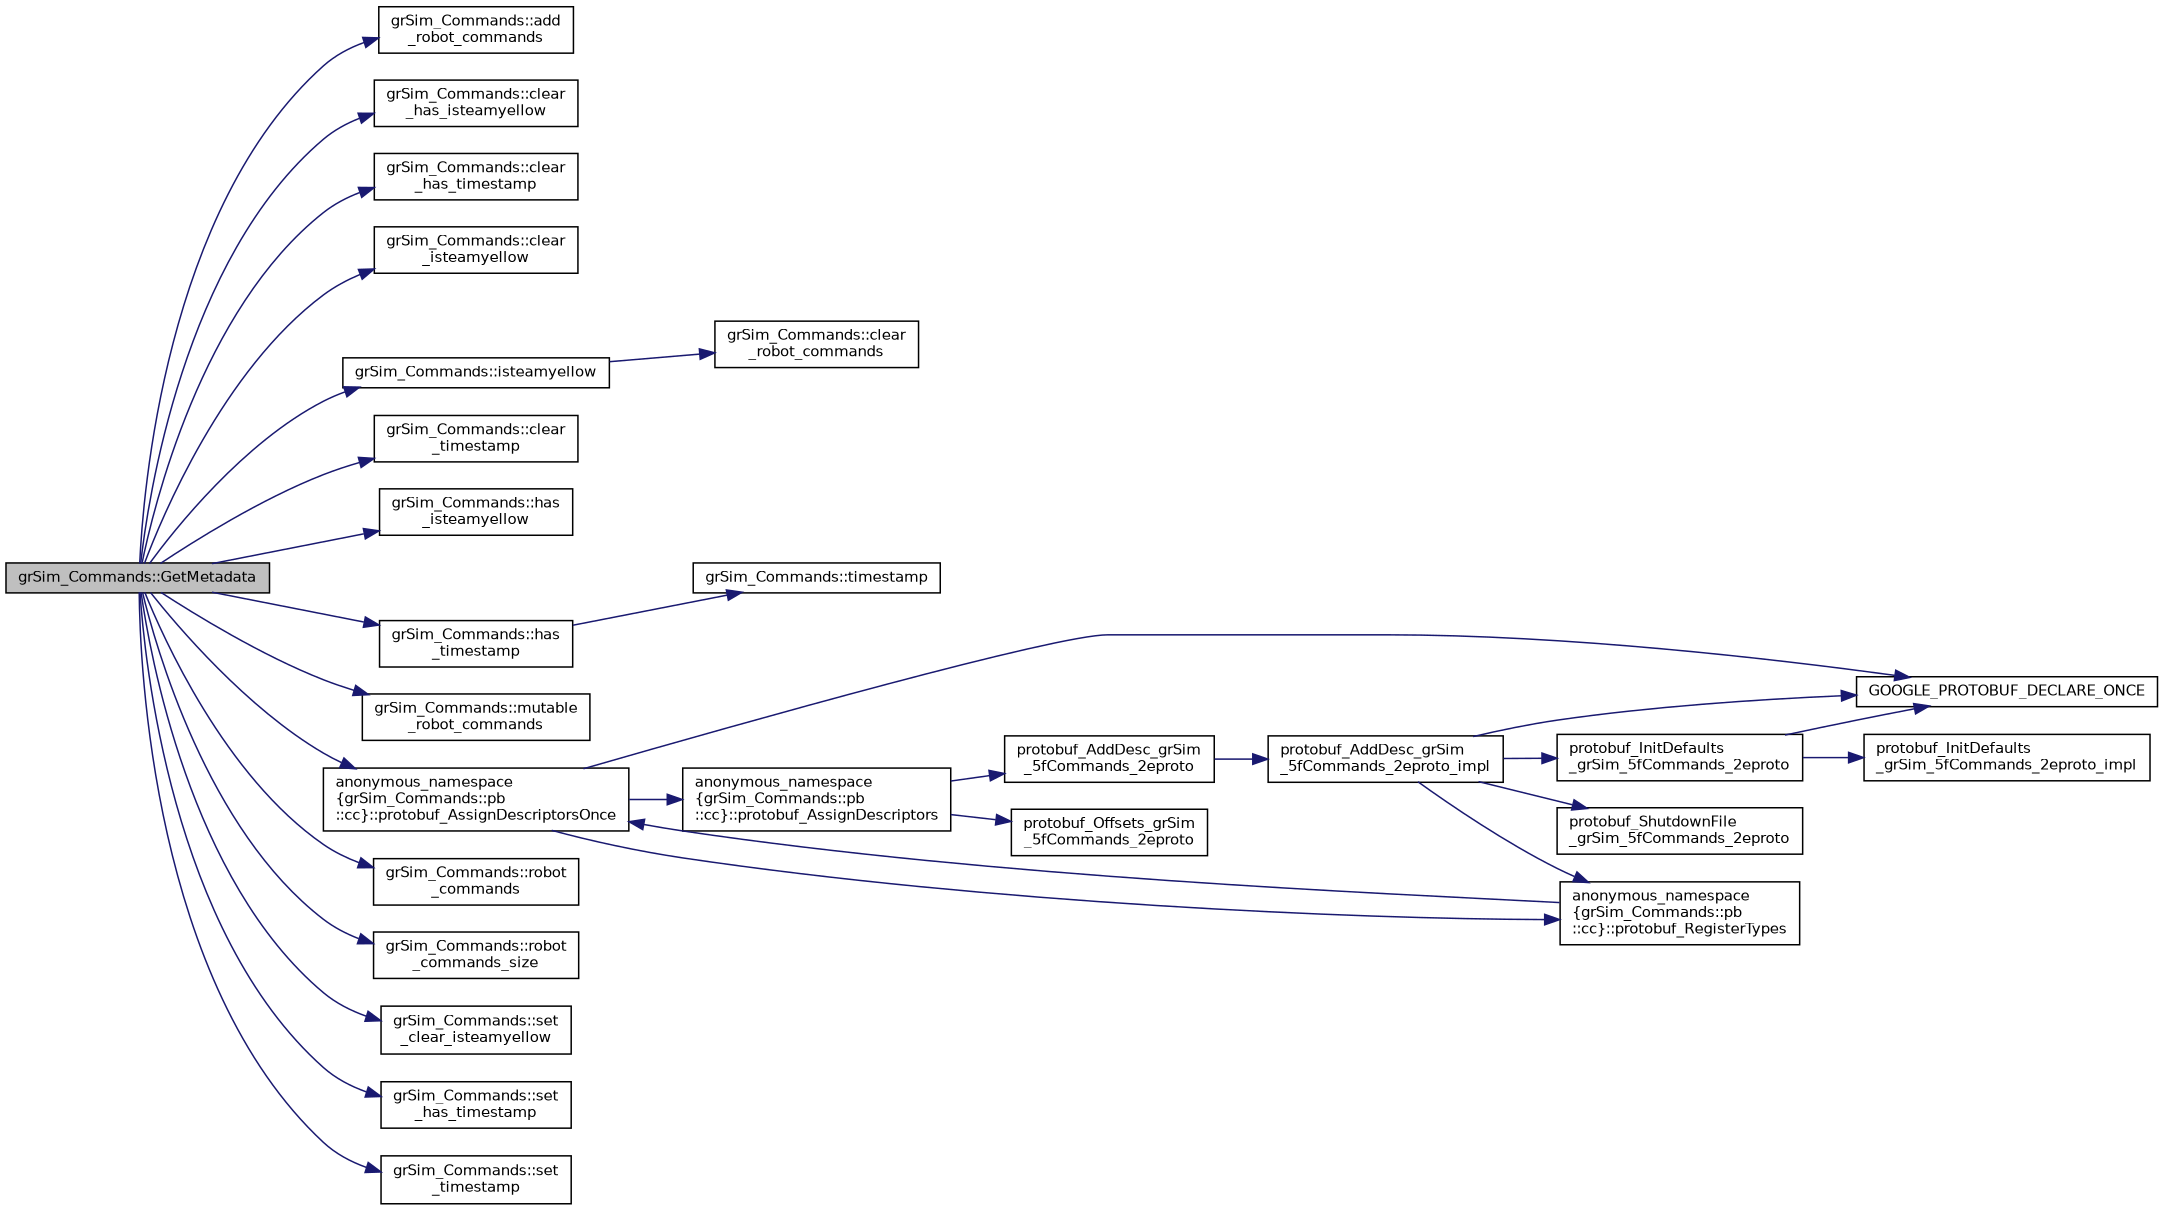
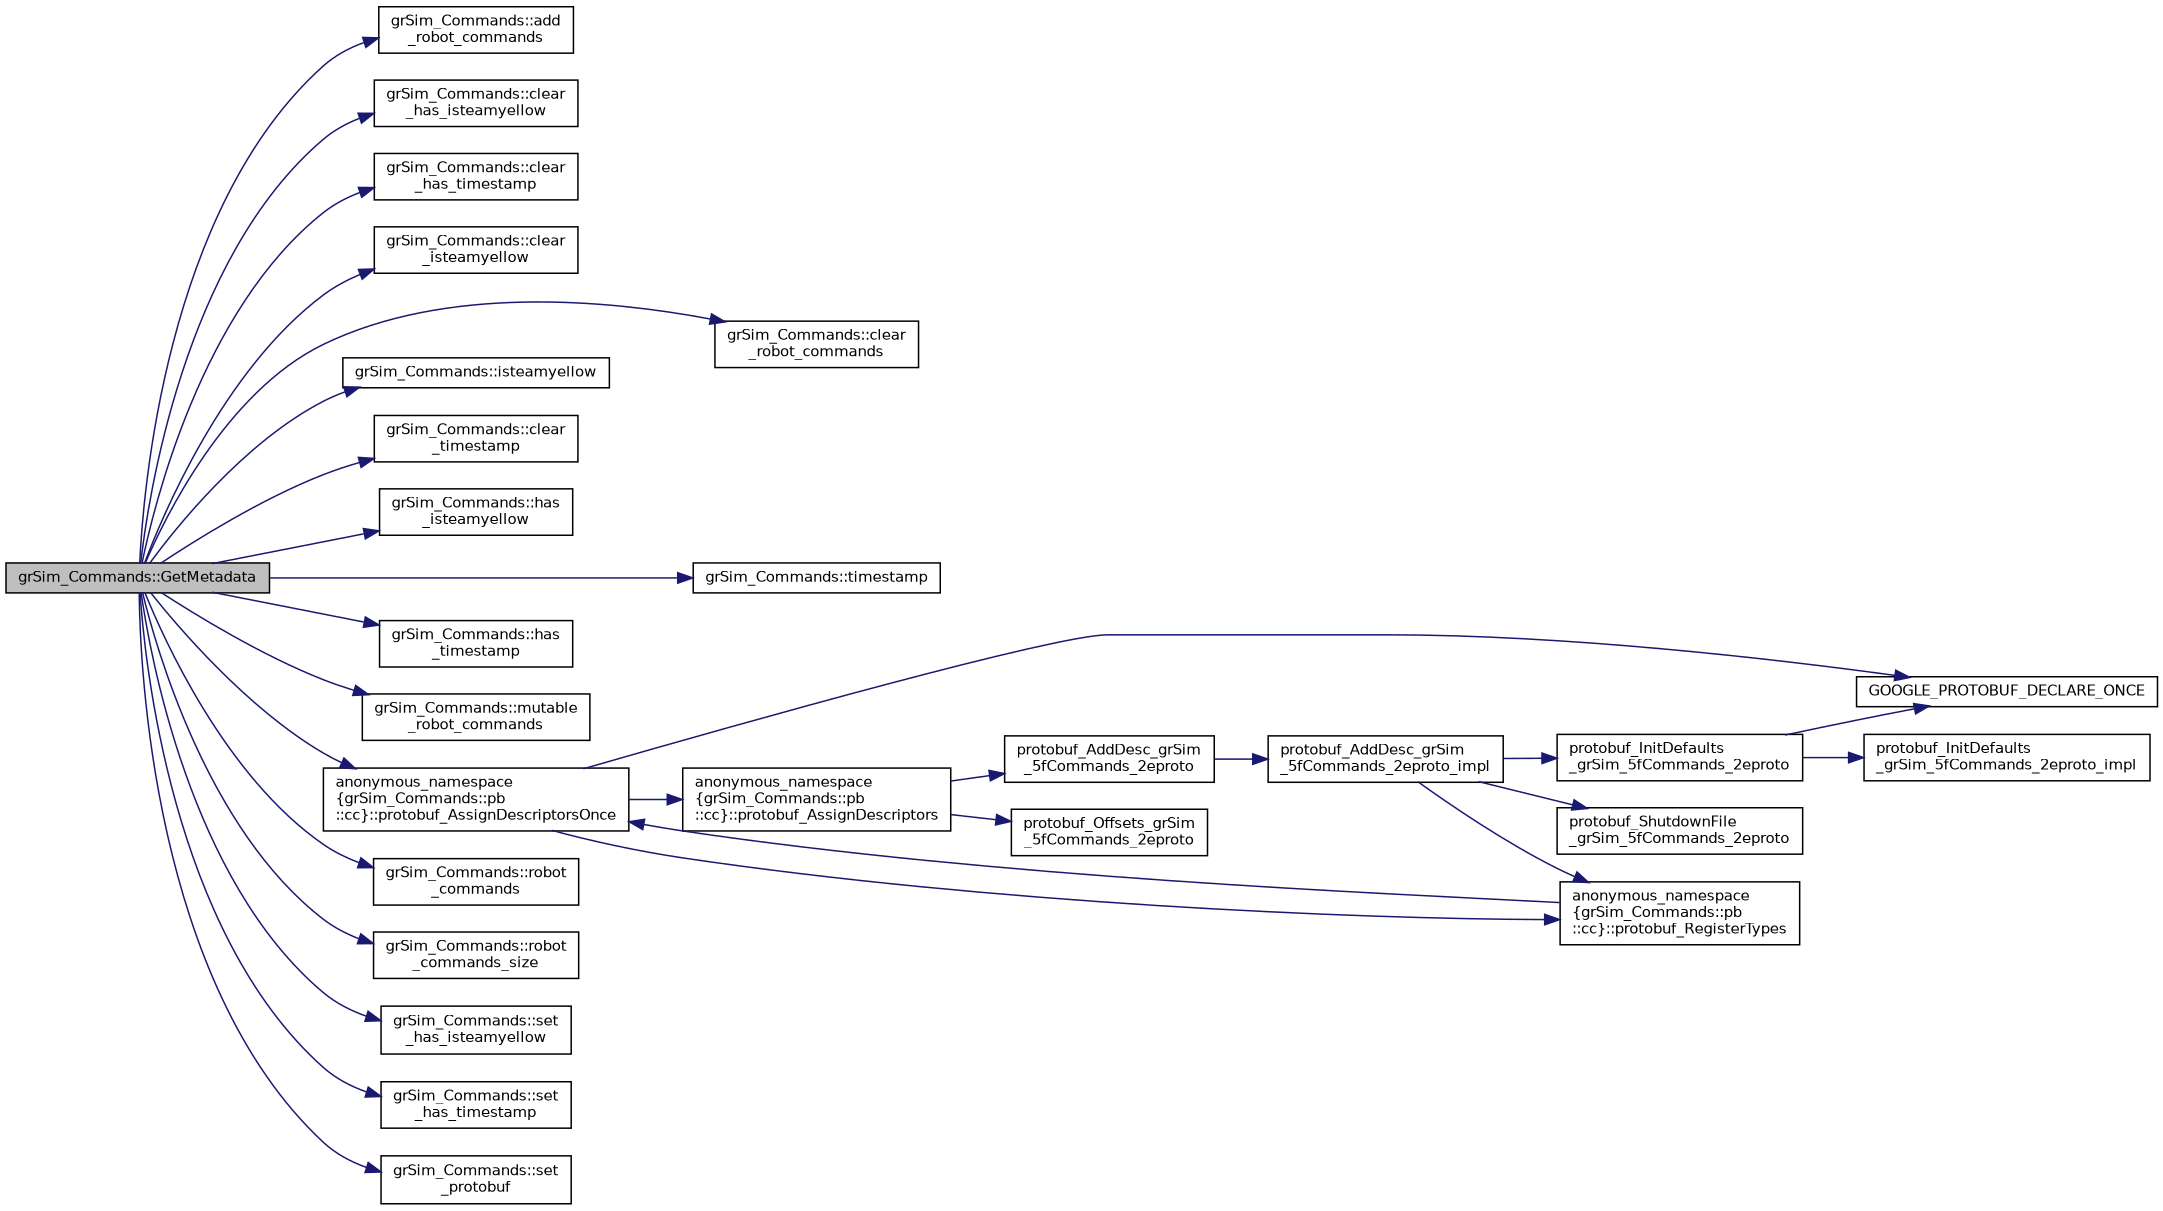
edge "grSim_Commands::isteamyellow" -> "grSim_Commands::clear _robot_commands": now "grSim_Commands::GetMetadata" -> "grSim_Commands::clear _robot_commands"
edge "grSim_Commands::has _timestamp" -> "grSim_Commands::timestamp": now "grSim_Commands::GetMetadata" -> "grSim_Commands::timestamp"
edge "protobuf_AddDesc_grSim _5fCommands_2eproto_impl" -> "GOOGLE_PROTOBUF_DECLARE_ONCE": removed
node "grSim_Commands::set _clear_isteamyellow": label "grSim_Commands::set _clear_isteamyellow" -> "grSim_Commands::set _has_isteamyellow"
node "grSim_Commands::set _timestamp": label "grSim_Commands::set _timestamp" -> "grSim_Commands::set _protobuf"
